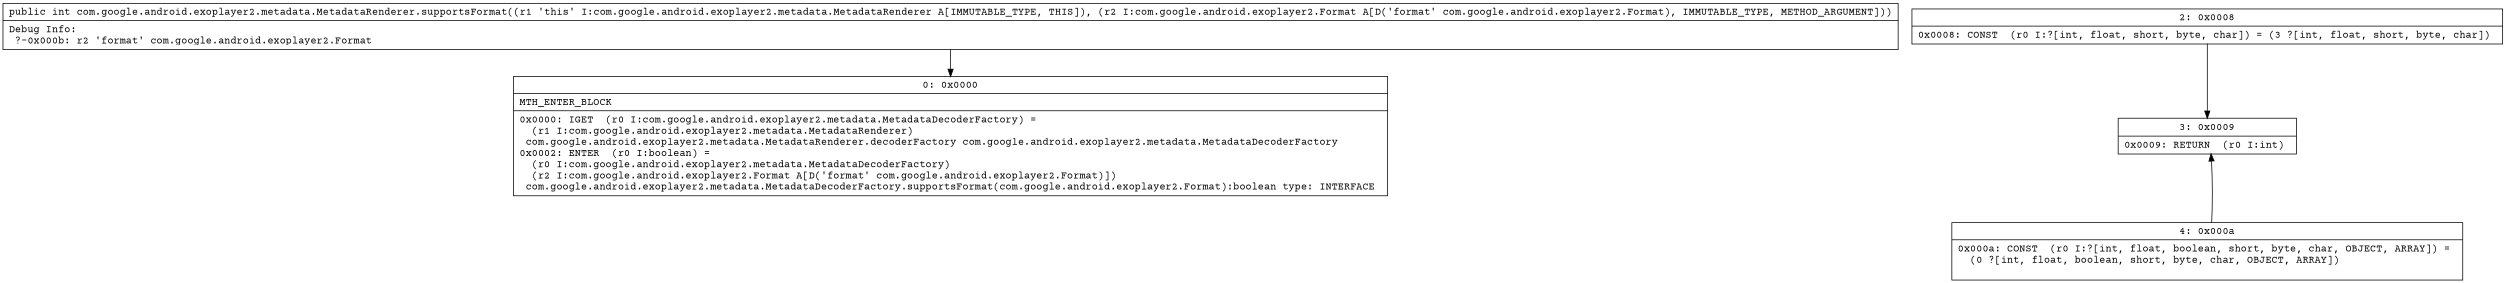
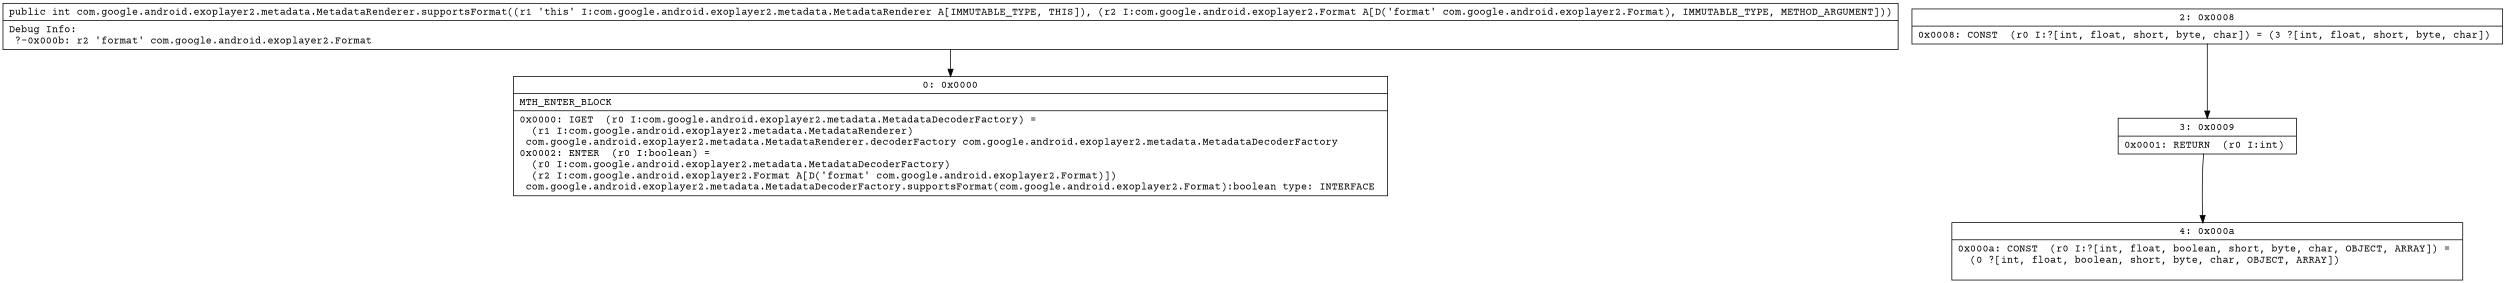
node "3: 0x0009": text "0x0009: RETURN  (r0 I:int)" -> "0x0001: RETURN  (r0 I:int)"
edge "4: 0x000a" -> "3: 0x0009": reversed
